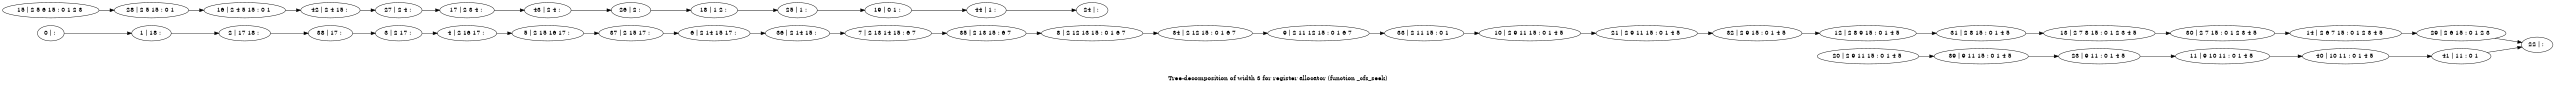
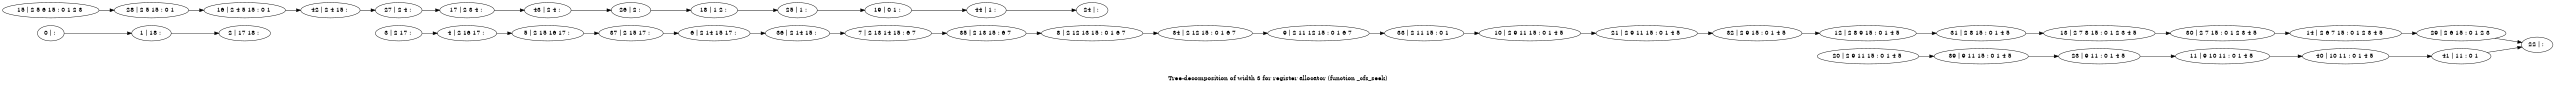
node "38 | 17 :": removed
